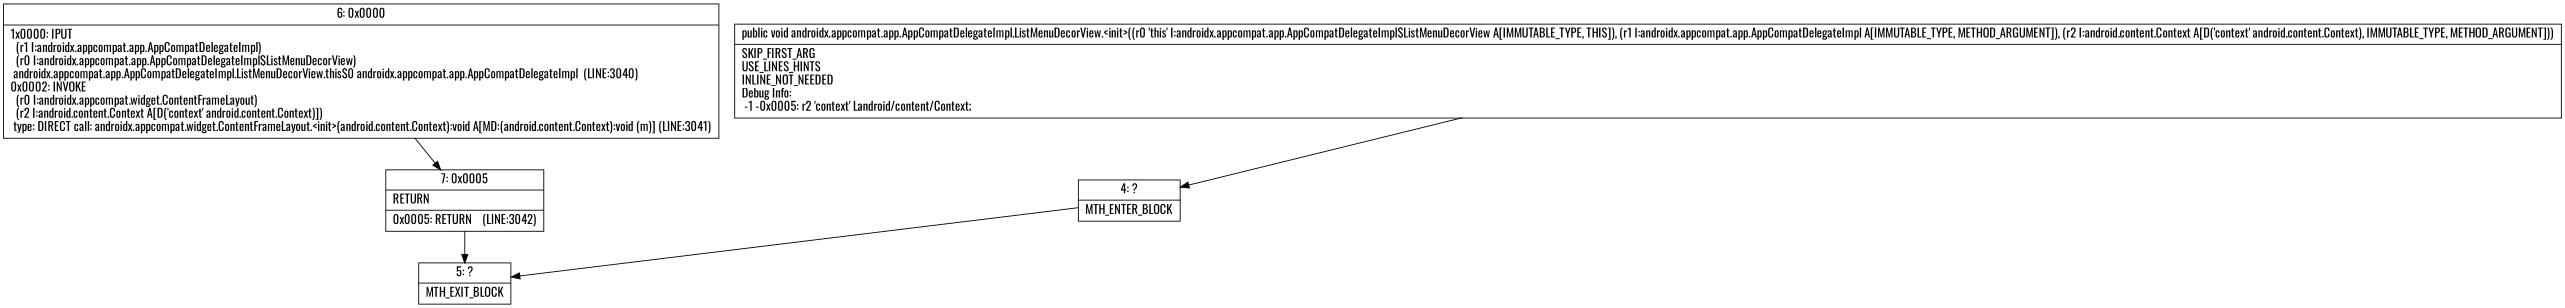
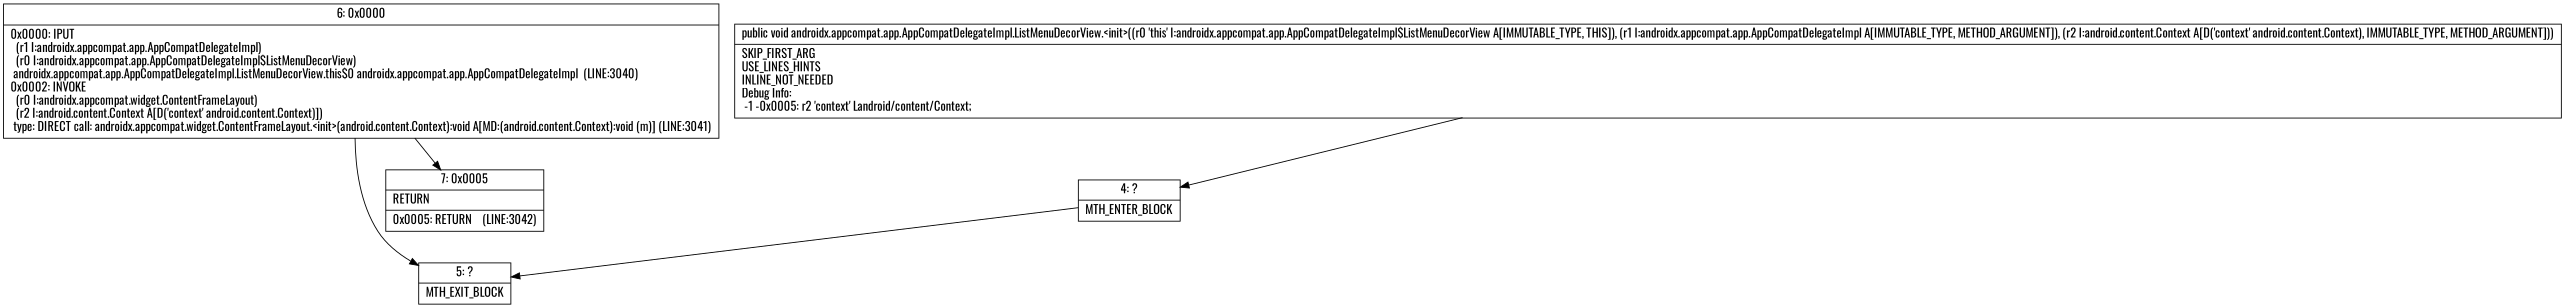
node "6: 0x0000": text "1x0000: IPUT" -> "0x0000: IPUT"
edge "7: 0x0005" -> "5: ?": now "6: 0x0000" -> "5: ?"
